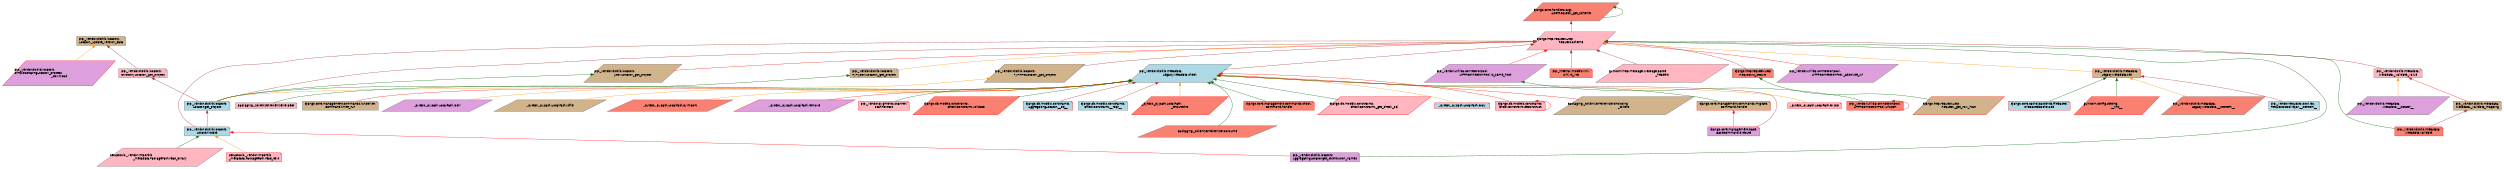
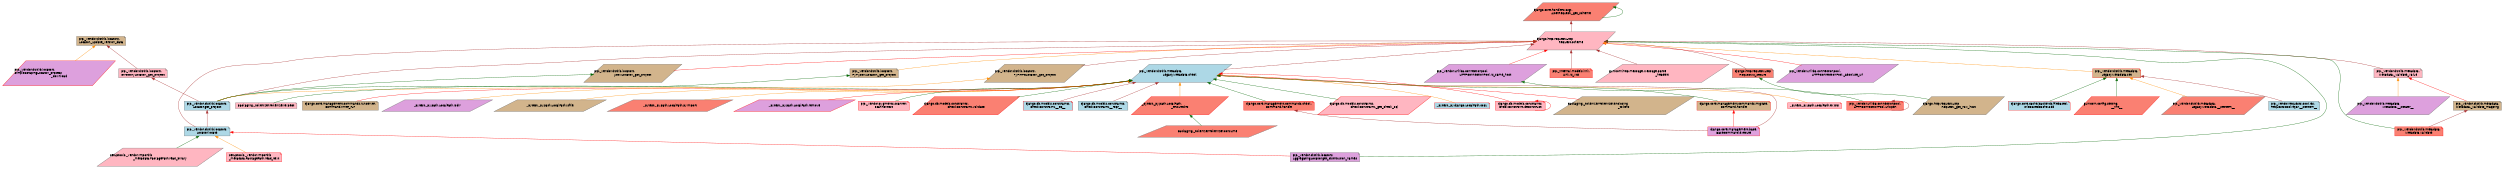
edge "packaging._tokenizer.Tokenizer.consume" -> "pip._vendor.distlib.metadata. LegacyMetadata.check": now "packaging._tokenizer.Tokenizer.consume" -> "_pytest._py.path.LocalPath. _ensuredirs"
node "django.db.models.constraints. AggregatingLocator.__eq__": label "django.db.models.constraints. AggregatingLocator.__eq__" -> "django.db.models.constraints. CheckConstraint.__eq__"
node "_pytest._py.path.LocalPath.copy": label "_pytest._py.path.LocalPath.copy" -> "_pytest._py.django.LocalPath.copy"
node "django.http.request.Http Request._get_raw_host": color red -> grey40
edge "django.core.management.base. BaseCommand.execute" -> "django.core.management.commands.check. Command.handle": added
